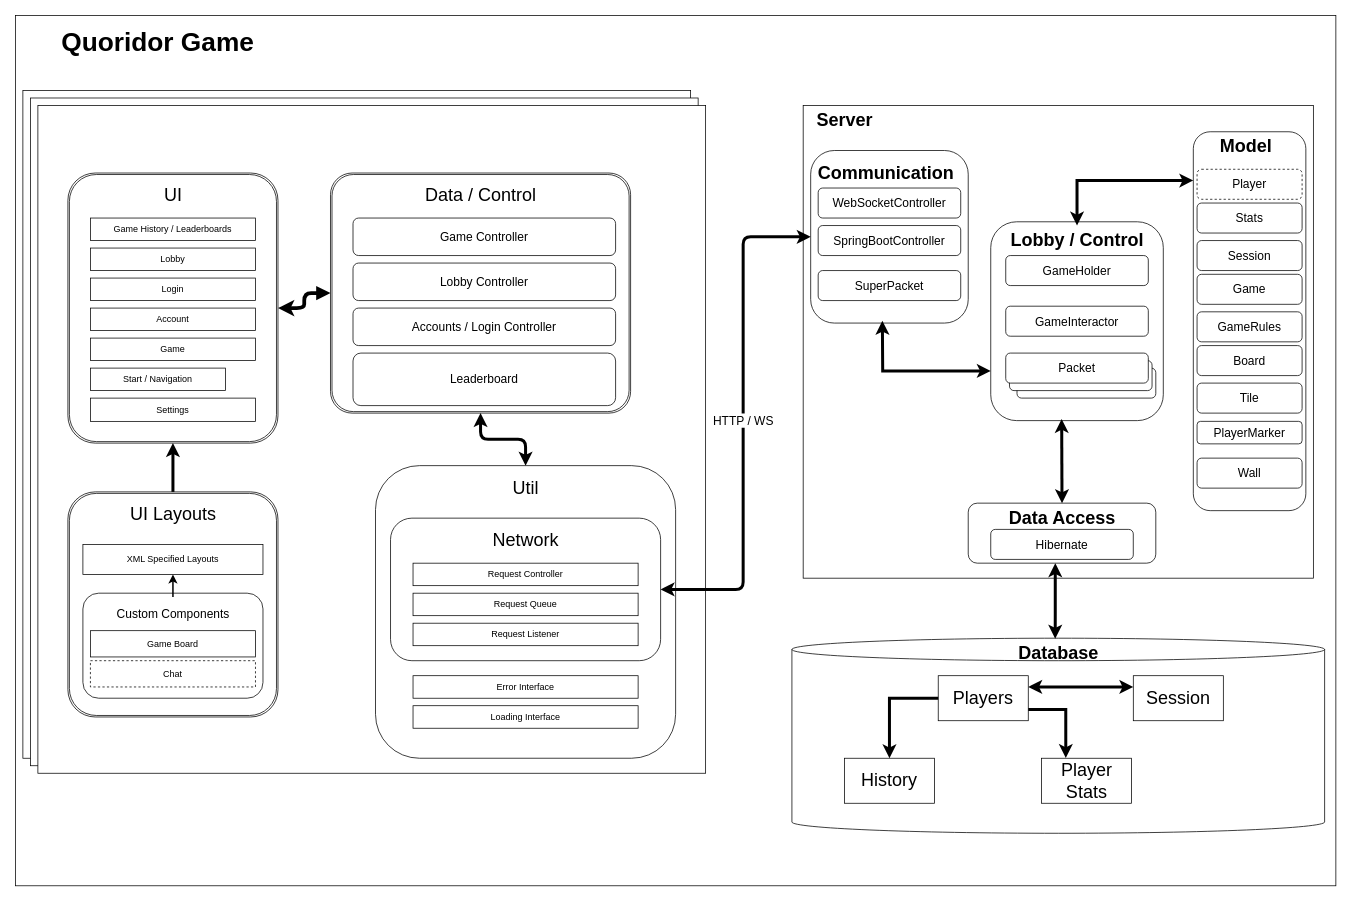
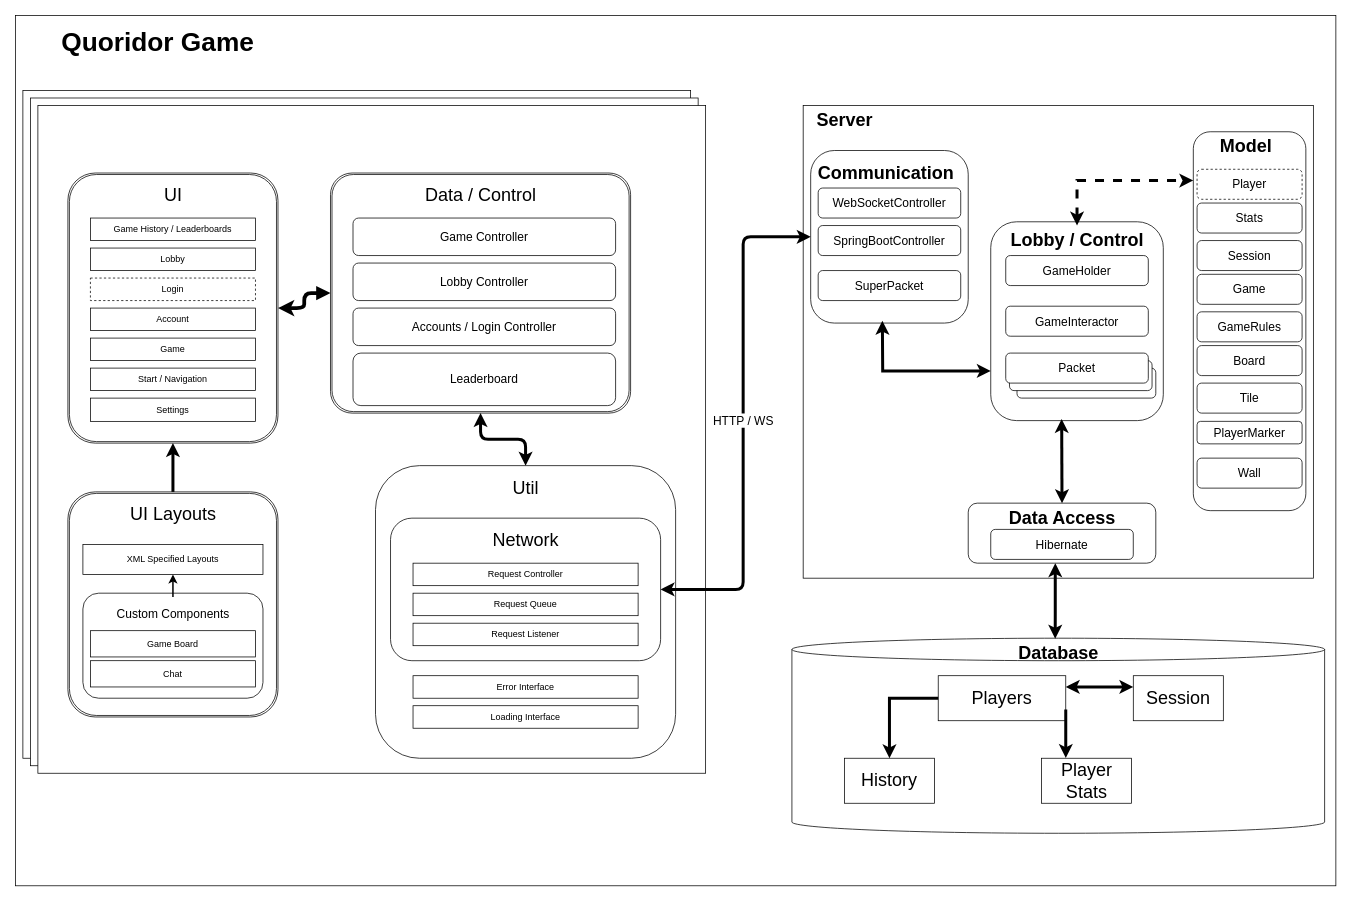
edge "Player" -- "Lobby / Control": style solid -> dashed
node "Login": style solid -> dashed
node "Start / Navigation": size 135x23 -> 165x23
node "Chat": style dashed -> solid
node "Players": size 90x45 -> 128x45
